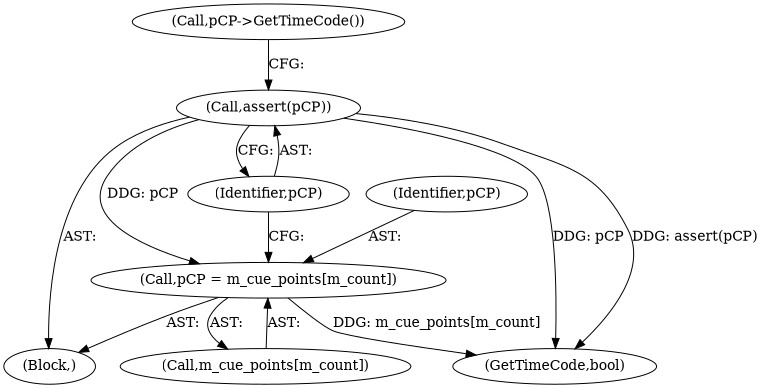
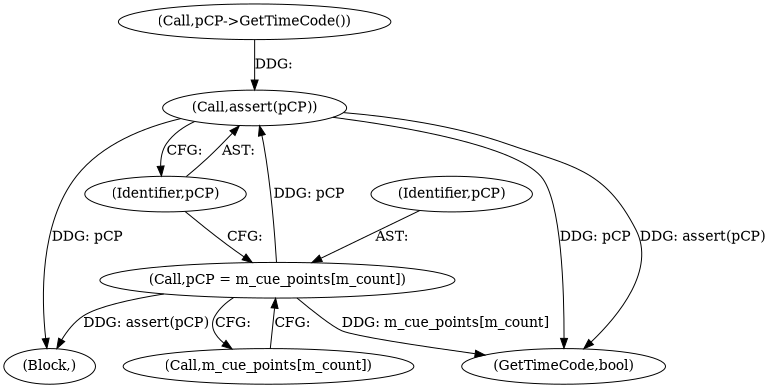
edge "(Call,pCP->GetTimeCode())" -> "(Call,assert(pCP))": label "CFG: " -> "DDG: "
edge "(Call,assert(pCP))" -> "(Call,pCP = m_cue_points[m_count])": reversed
edge "(Call,assert(pCP))" -> "(Block,)": label "AST: " -> "DDG: pCP"
edge "(Call,pCP = m_cue_points[m_count])" -> "(Block,)": label "AST: " -> "DDG: assert(pCP)"
edge "(Call,pCP = m_cue_points[m_count])" -> "(Call,m_cue_points[m_count])": label "AST: " -> "CFG: "
edge "(Call,m_cue_points[m_count])" -> "(Call,pCP = m_cue_points[m_count])": label "AST: " -> "CFG: "
